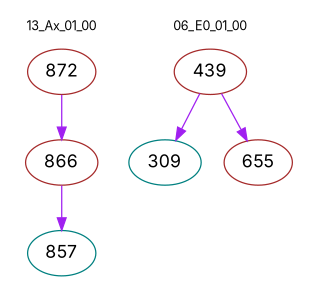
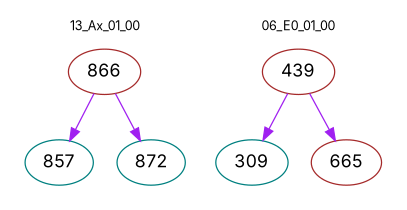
node "872": color brown -> teal
edge "872" -> "866": reversed
node "655": label "655" -> "665"
